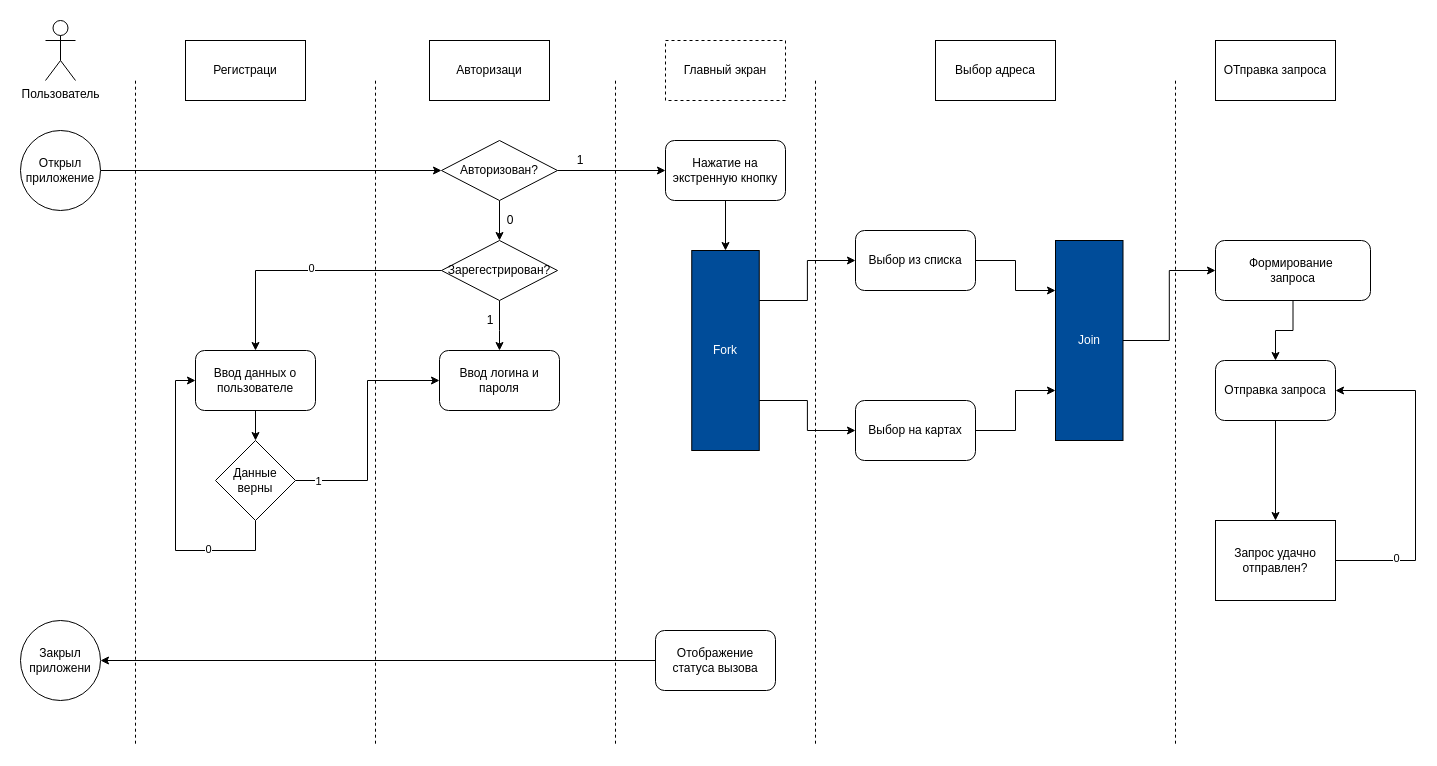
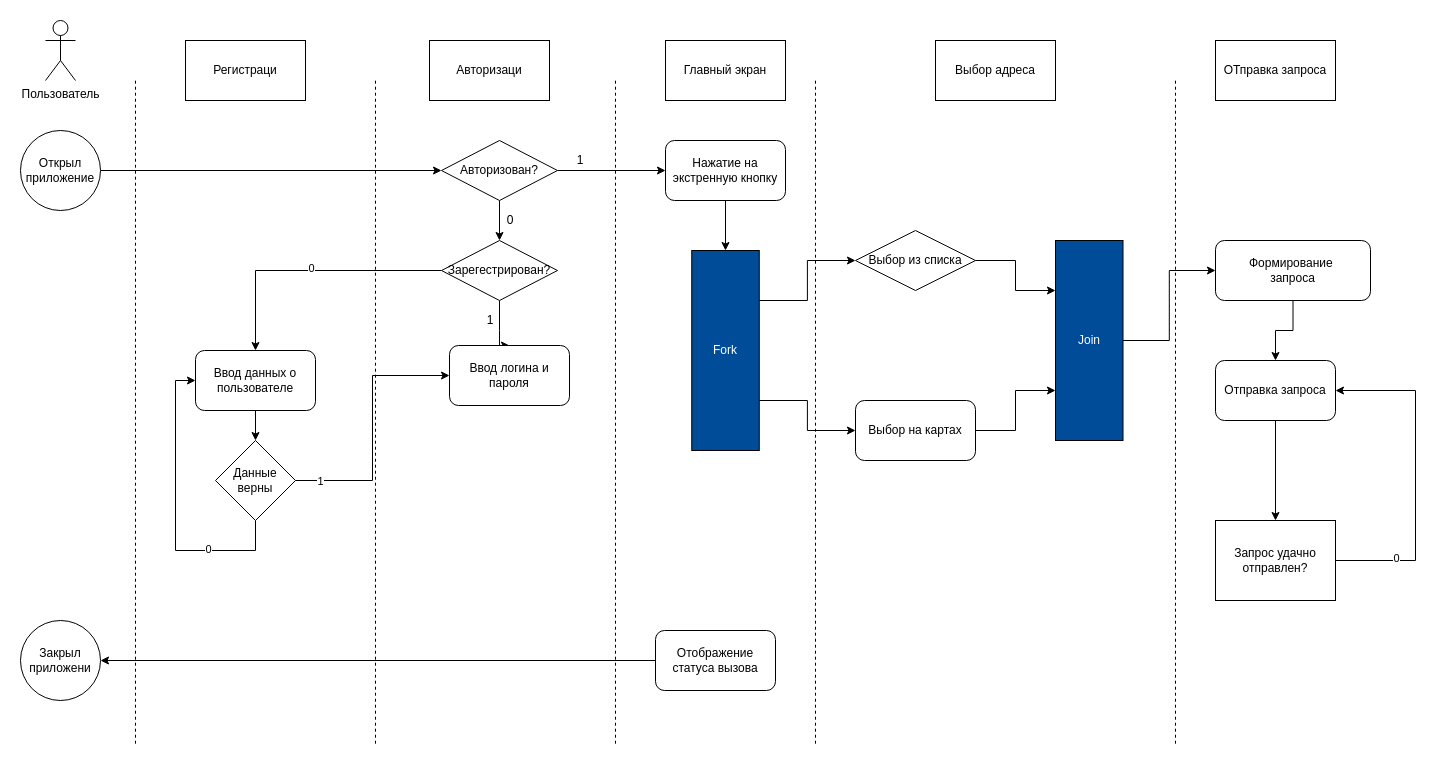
node "Главный экран": style dashed -> solid
node "Выбор из списка": shape rounded rectangle -> diamond
node "Ввод логина и пароля": moved (500, 381) -> (510, 376)
